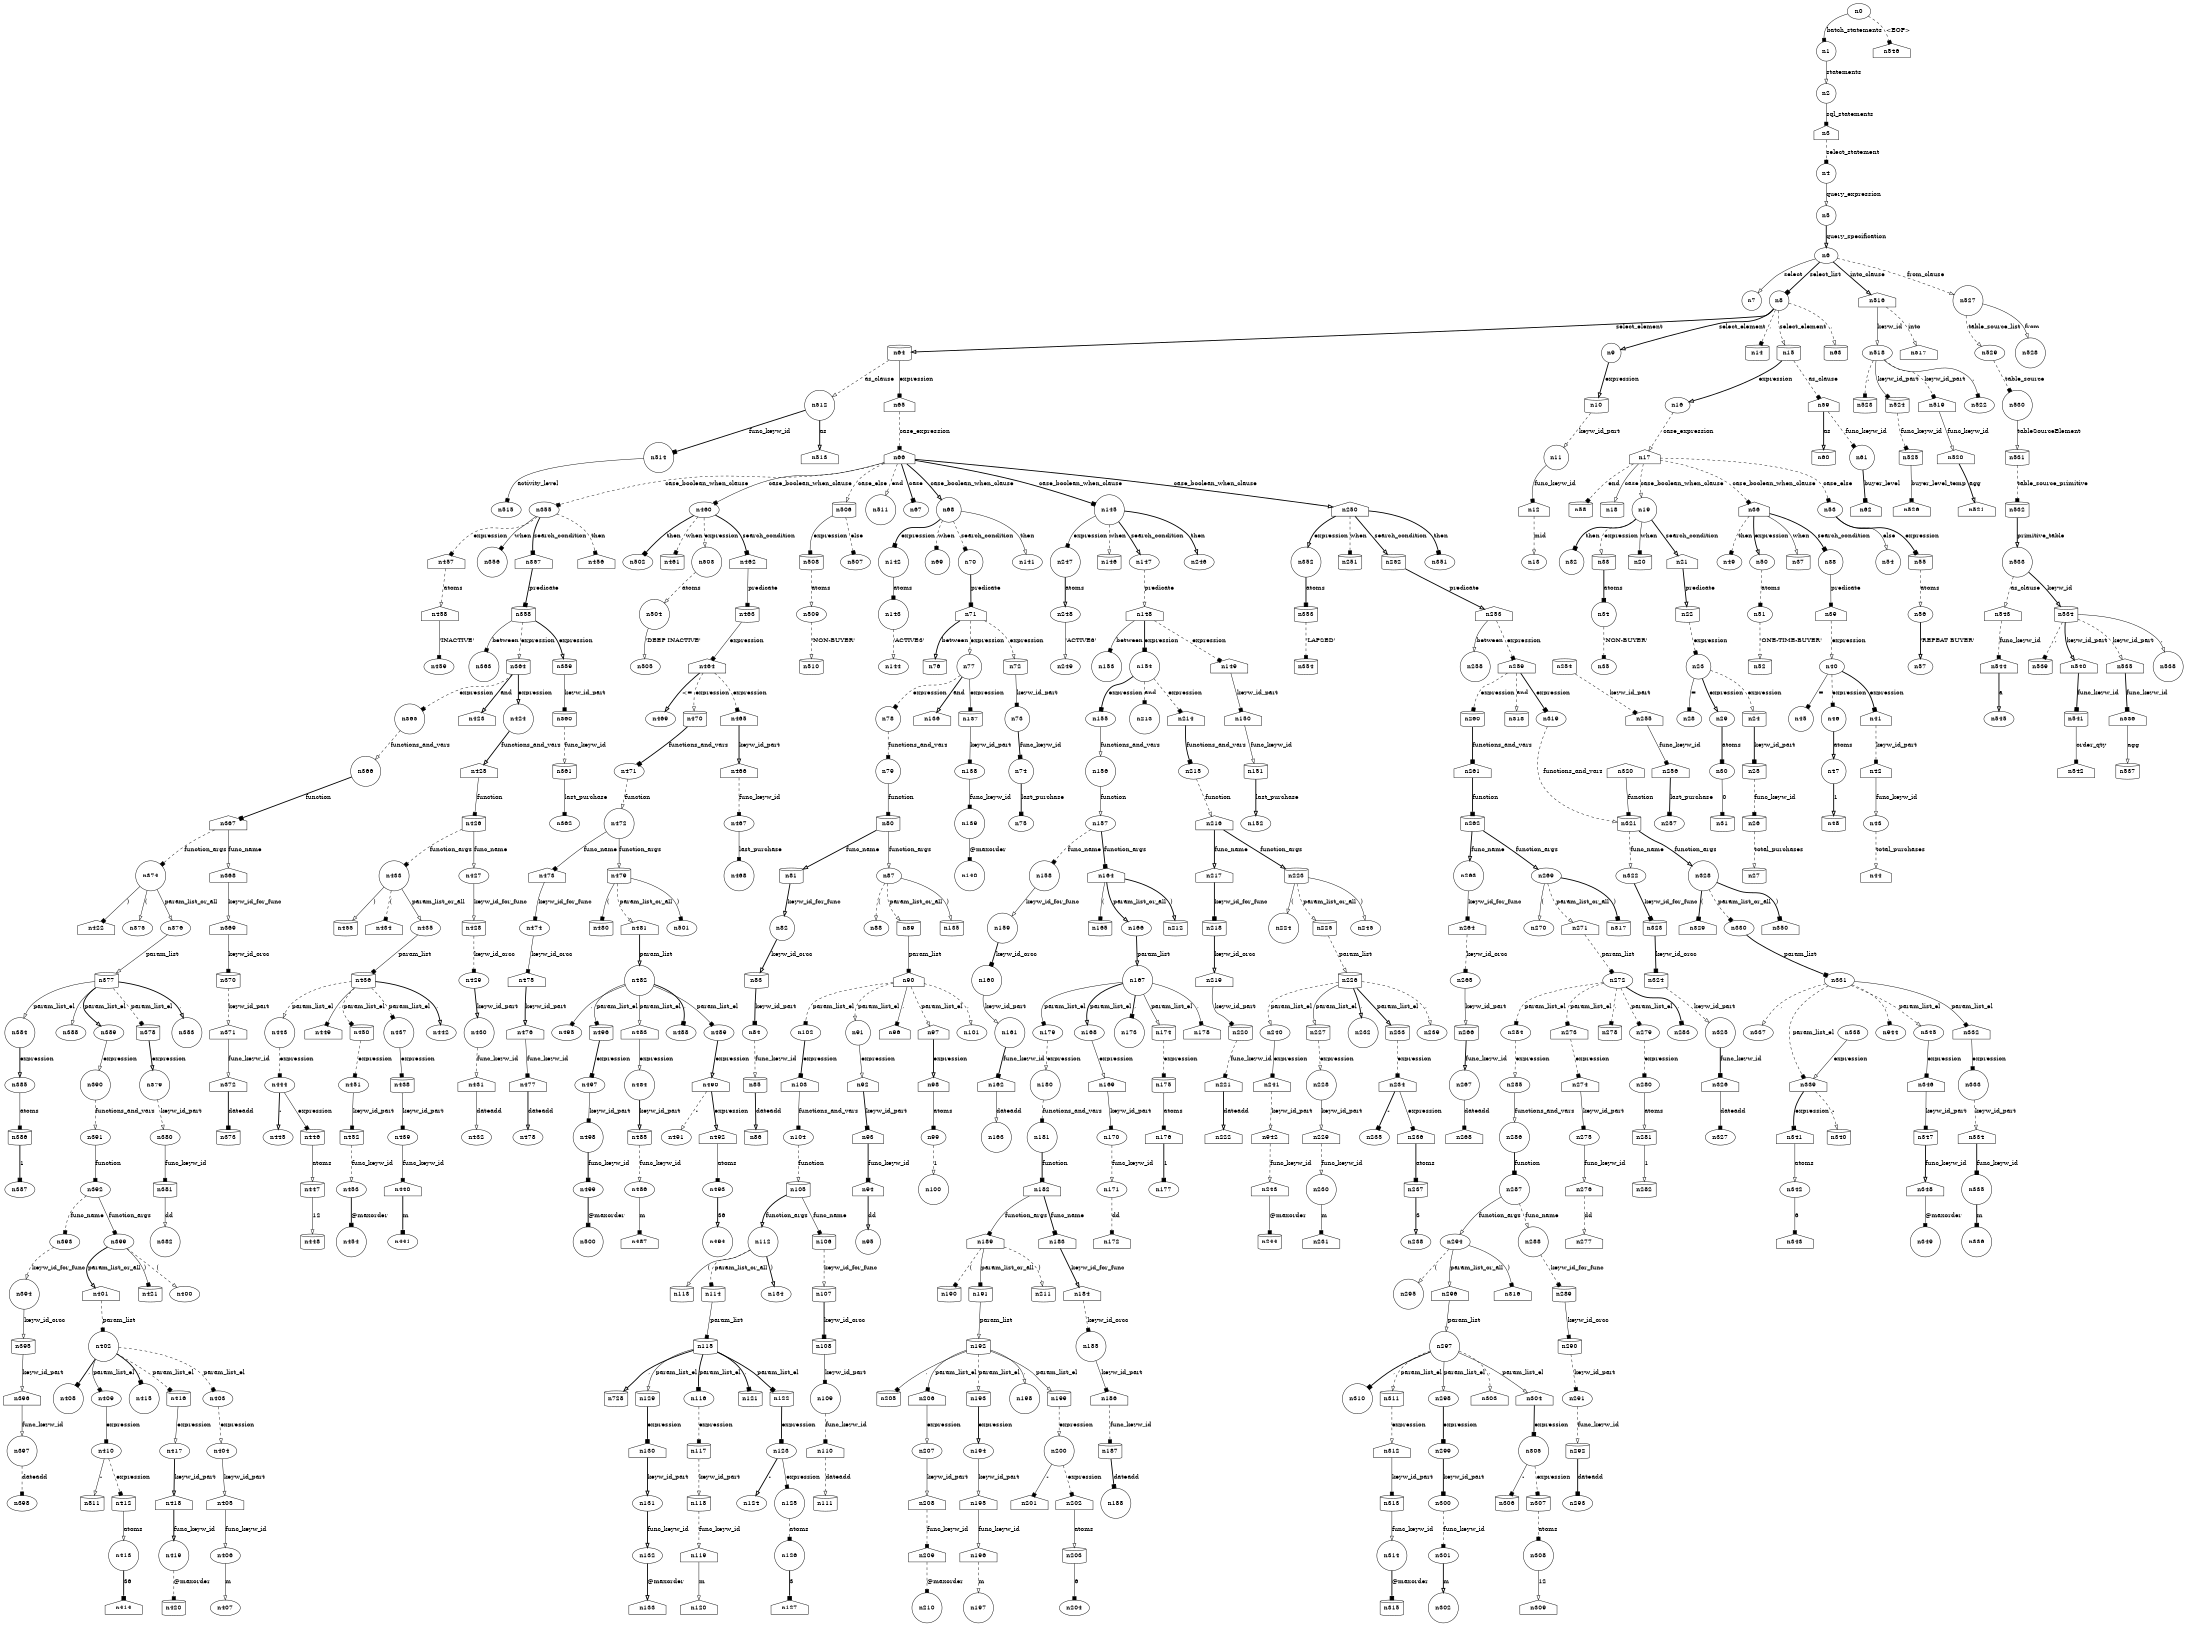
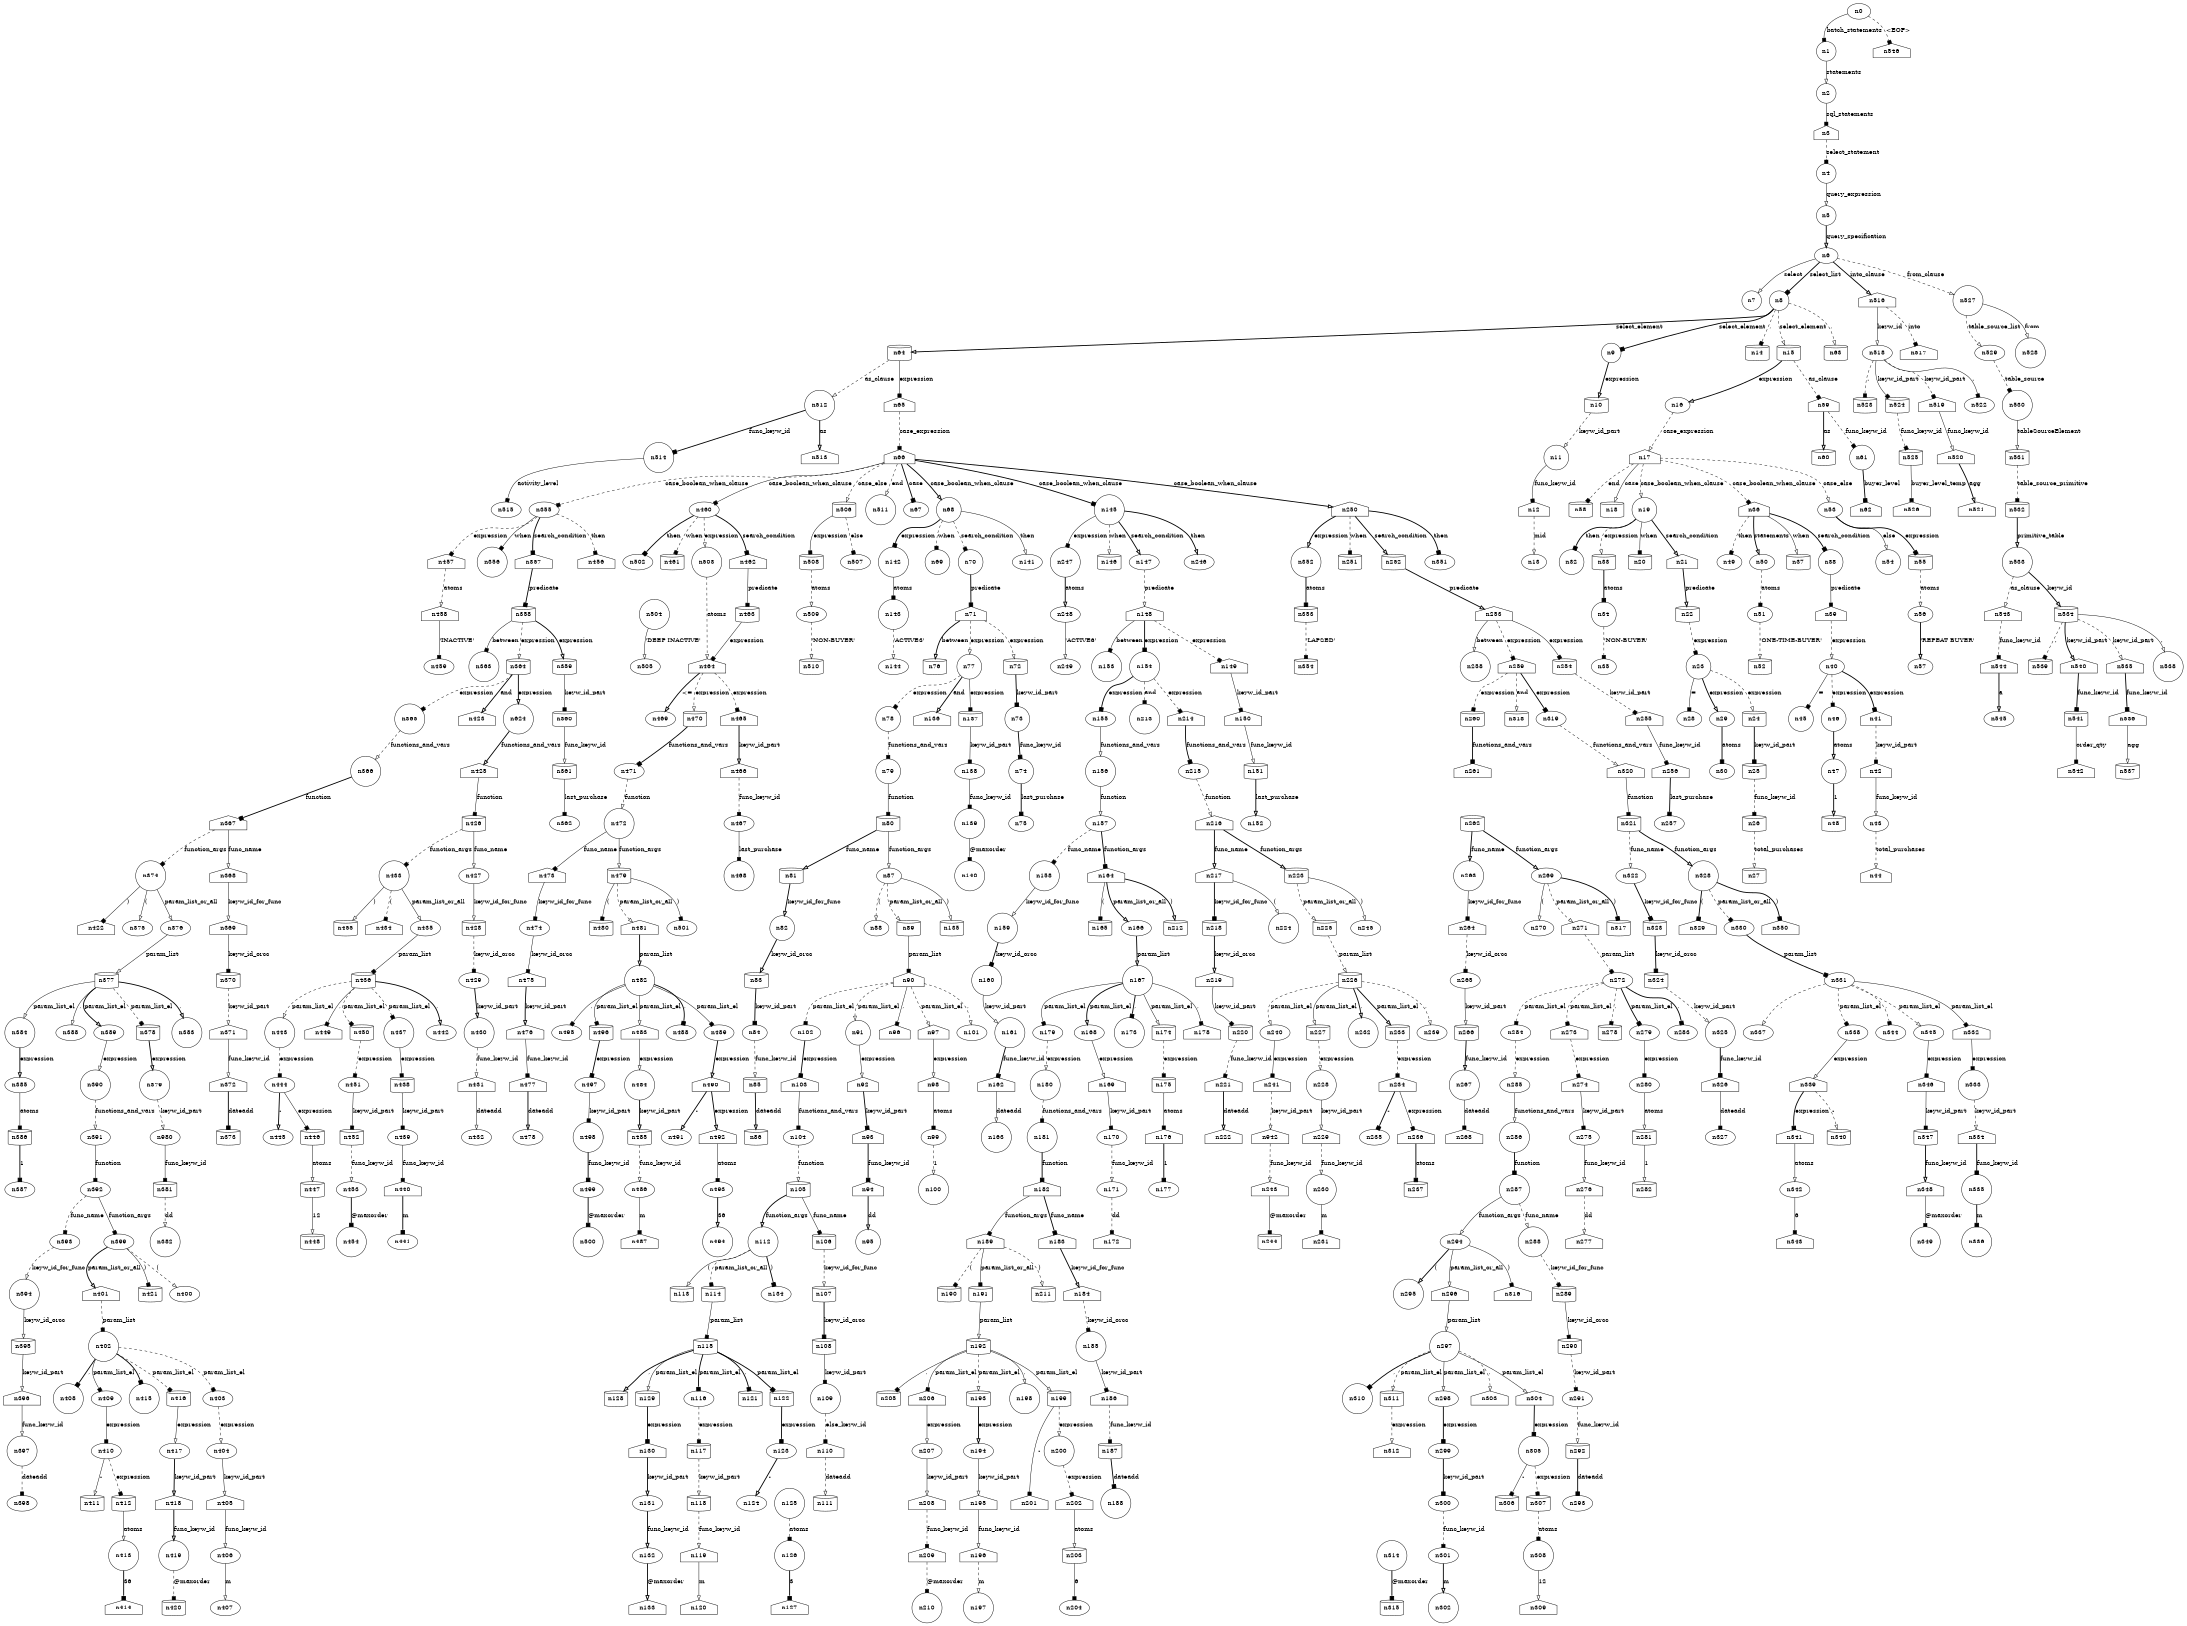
edge "n516" -> "n517": arrowhead onormal -> box
edge "n8" -> "n9": arrowhead onormal -> box
edge "n17" -> "n53": arrowhead box -> onormal
edge "n36" -> "n50": label "expression" -> "statements"
edge "n503" -> "n504": now "n503" -> "n464"
edge "n253" -> "n254": added, label "expression"
edge "n72" -> "n73": style solid -> bold
node "n424": label "n424" -> "n624"
edge "n360" -> "n361": style dashed -> solid
edge "n319" -> "n321": now "n319" -> "n320"
edge "n261" -> "n262": removed, label "function"
node "n31": removed
edge "n223" -> "n224": now "n217" -> "n224"
edge "n272" -> "n279": style dashed -> bold
edge "n331" -> "n339": now "n331" -> "n338"
node "n944": label "n944" -> "n344"
edge "n97" -> "n98": style bold -> solid
edge "n279" -> "n280": style dashed -> solid
edge "n490" -> "n491": style dashed -> bold
node "n380": label "n380" -> "n980"
edge "n381" -> "n382": style solid -> dashed
node "n238": removed
edge "n294" -> "n295": style dashed -> bold
edge "n112" -> "n134": arrowhead onormal -> box
node "n728": label "n728" -> "n128"
edge "n109" -> "n110": label "func_keyw_id" -> "else_keyw_id"
edge "n123" -> "n125": removed, label "expression"
edge "n200" -> "n201": now "n199" -> "n201"
node "n811": label "n811" -> "n411"
node "n313": removed
